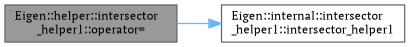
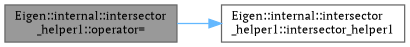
node "Eigen::helper::intersector _helper1::operator=": label "Eigen::helper::intersector _helper1::operator=" -> "Eigen::internal::intersector _helper1::operator="
